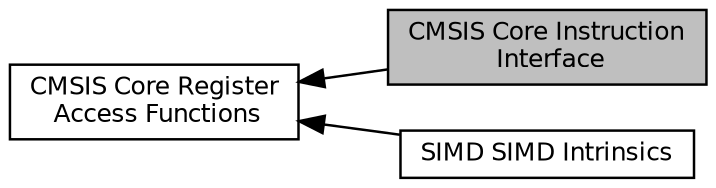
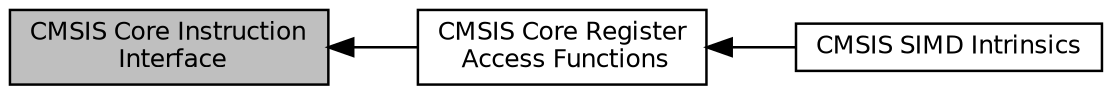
edge "CMSIS Core Instruction Interface" -> "CMSIS Core Register Access Functions": reversed
node "SIMD SIMD Intrinsics": label "SIMD SIMD Intrinsics" -> "CMSIS SIMD Intrinsics"
